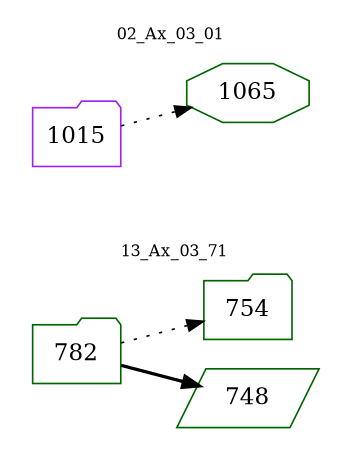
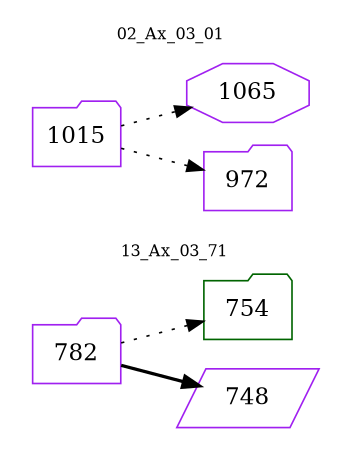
node "1065": color darkgreen -> purple
node "972": added
node "782": color darkgreen -> purple
node "748": color darkgreen -> purple
